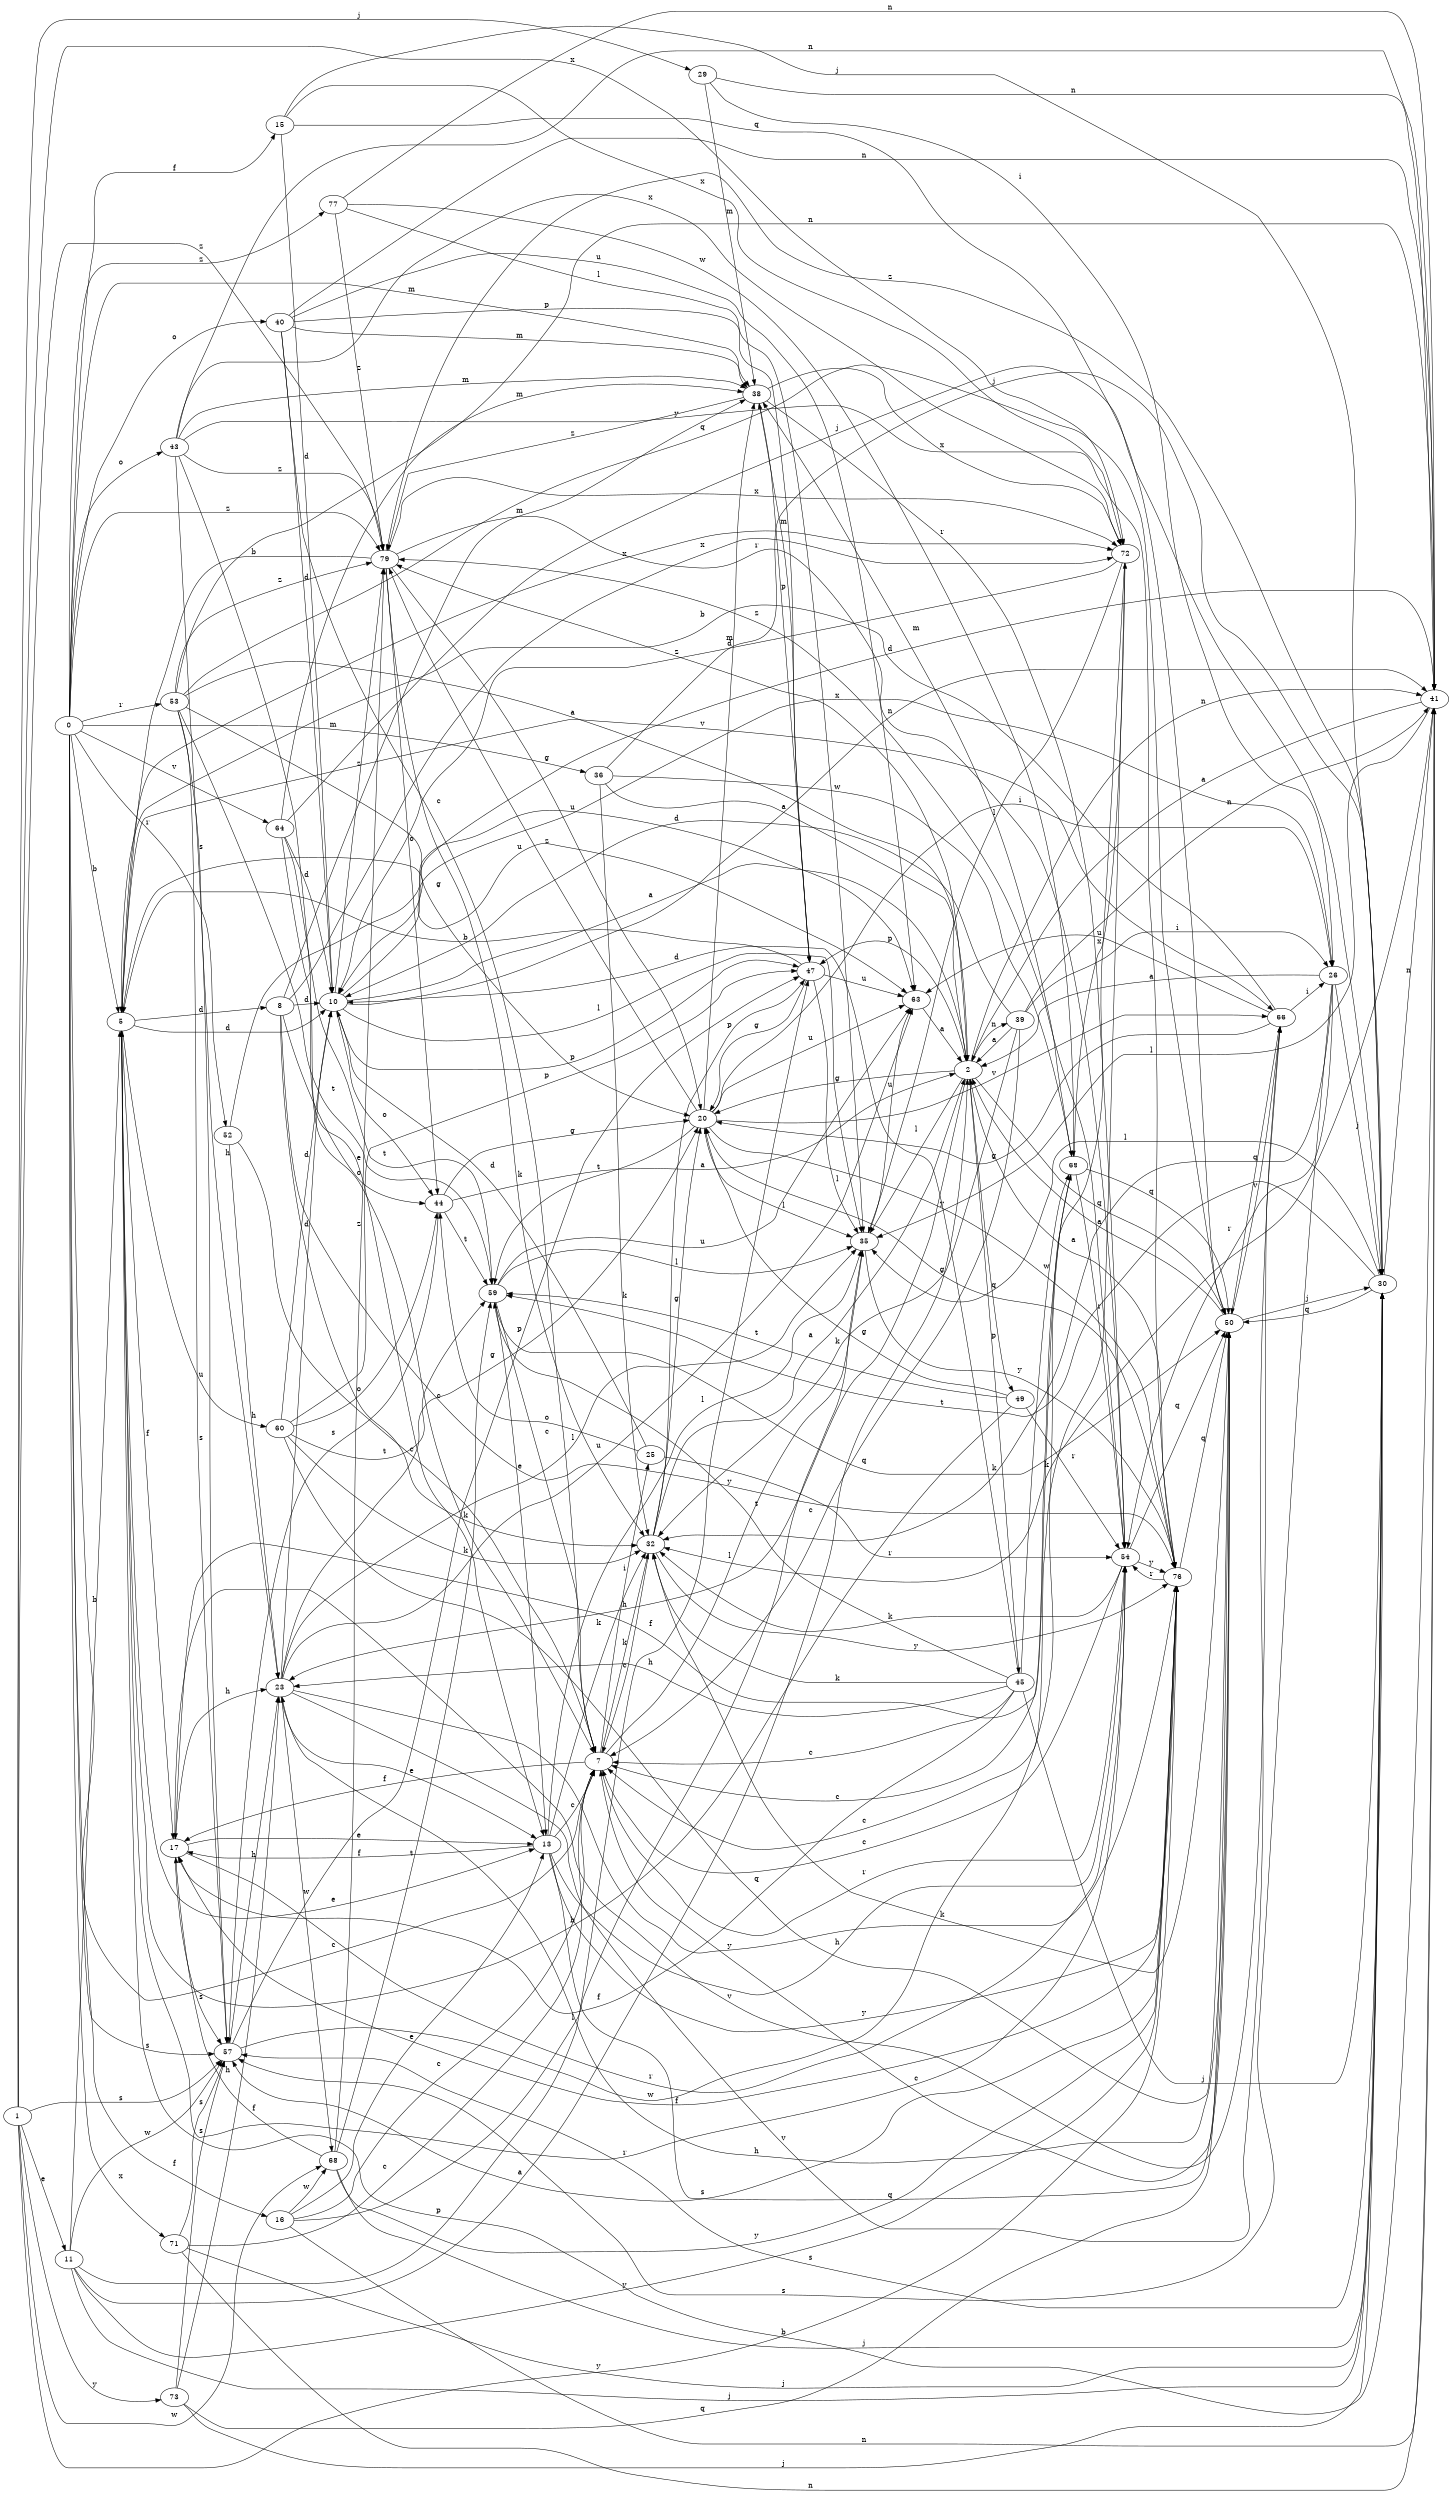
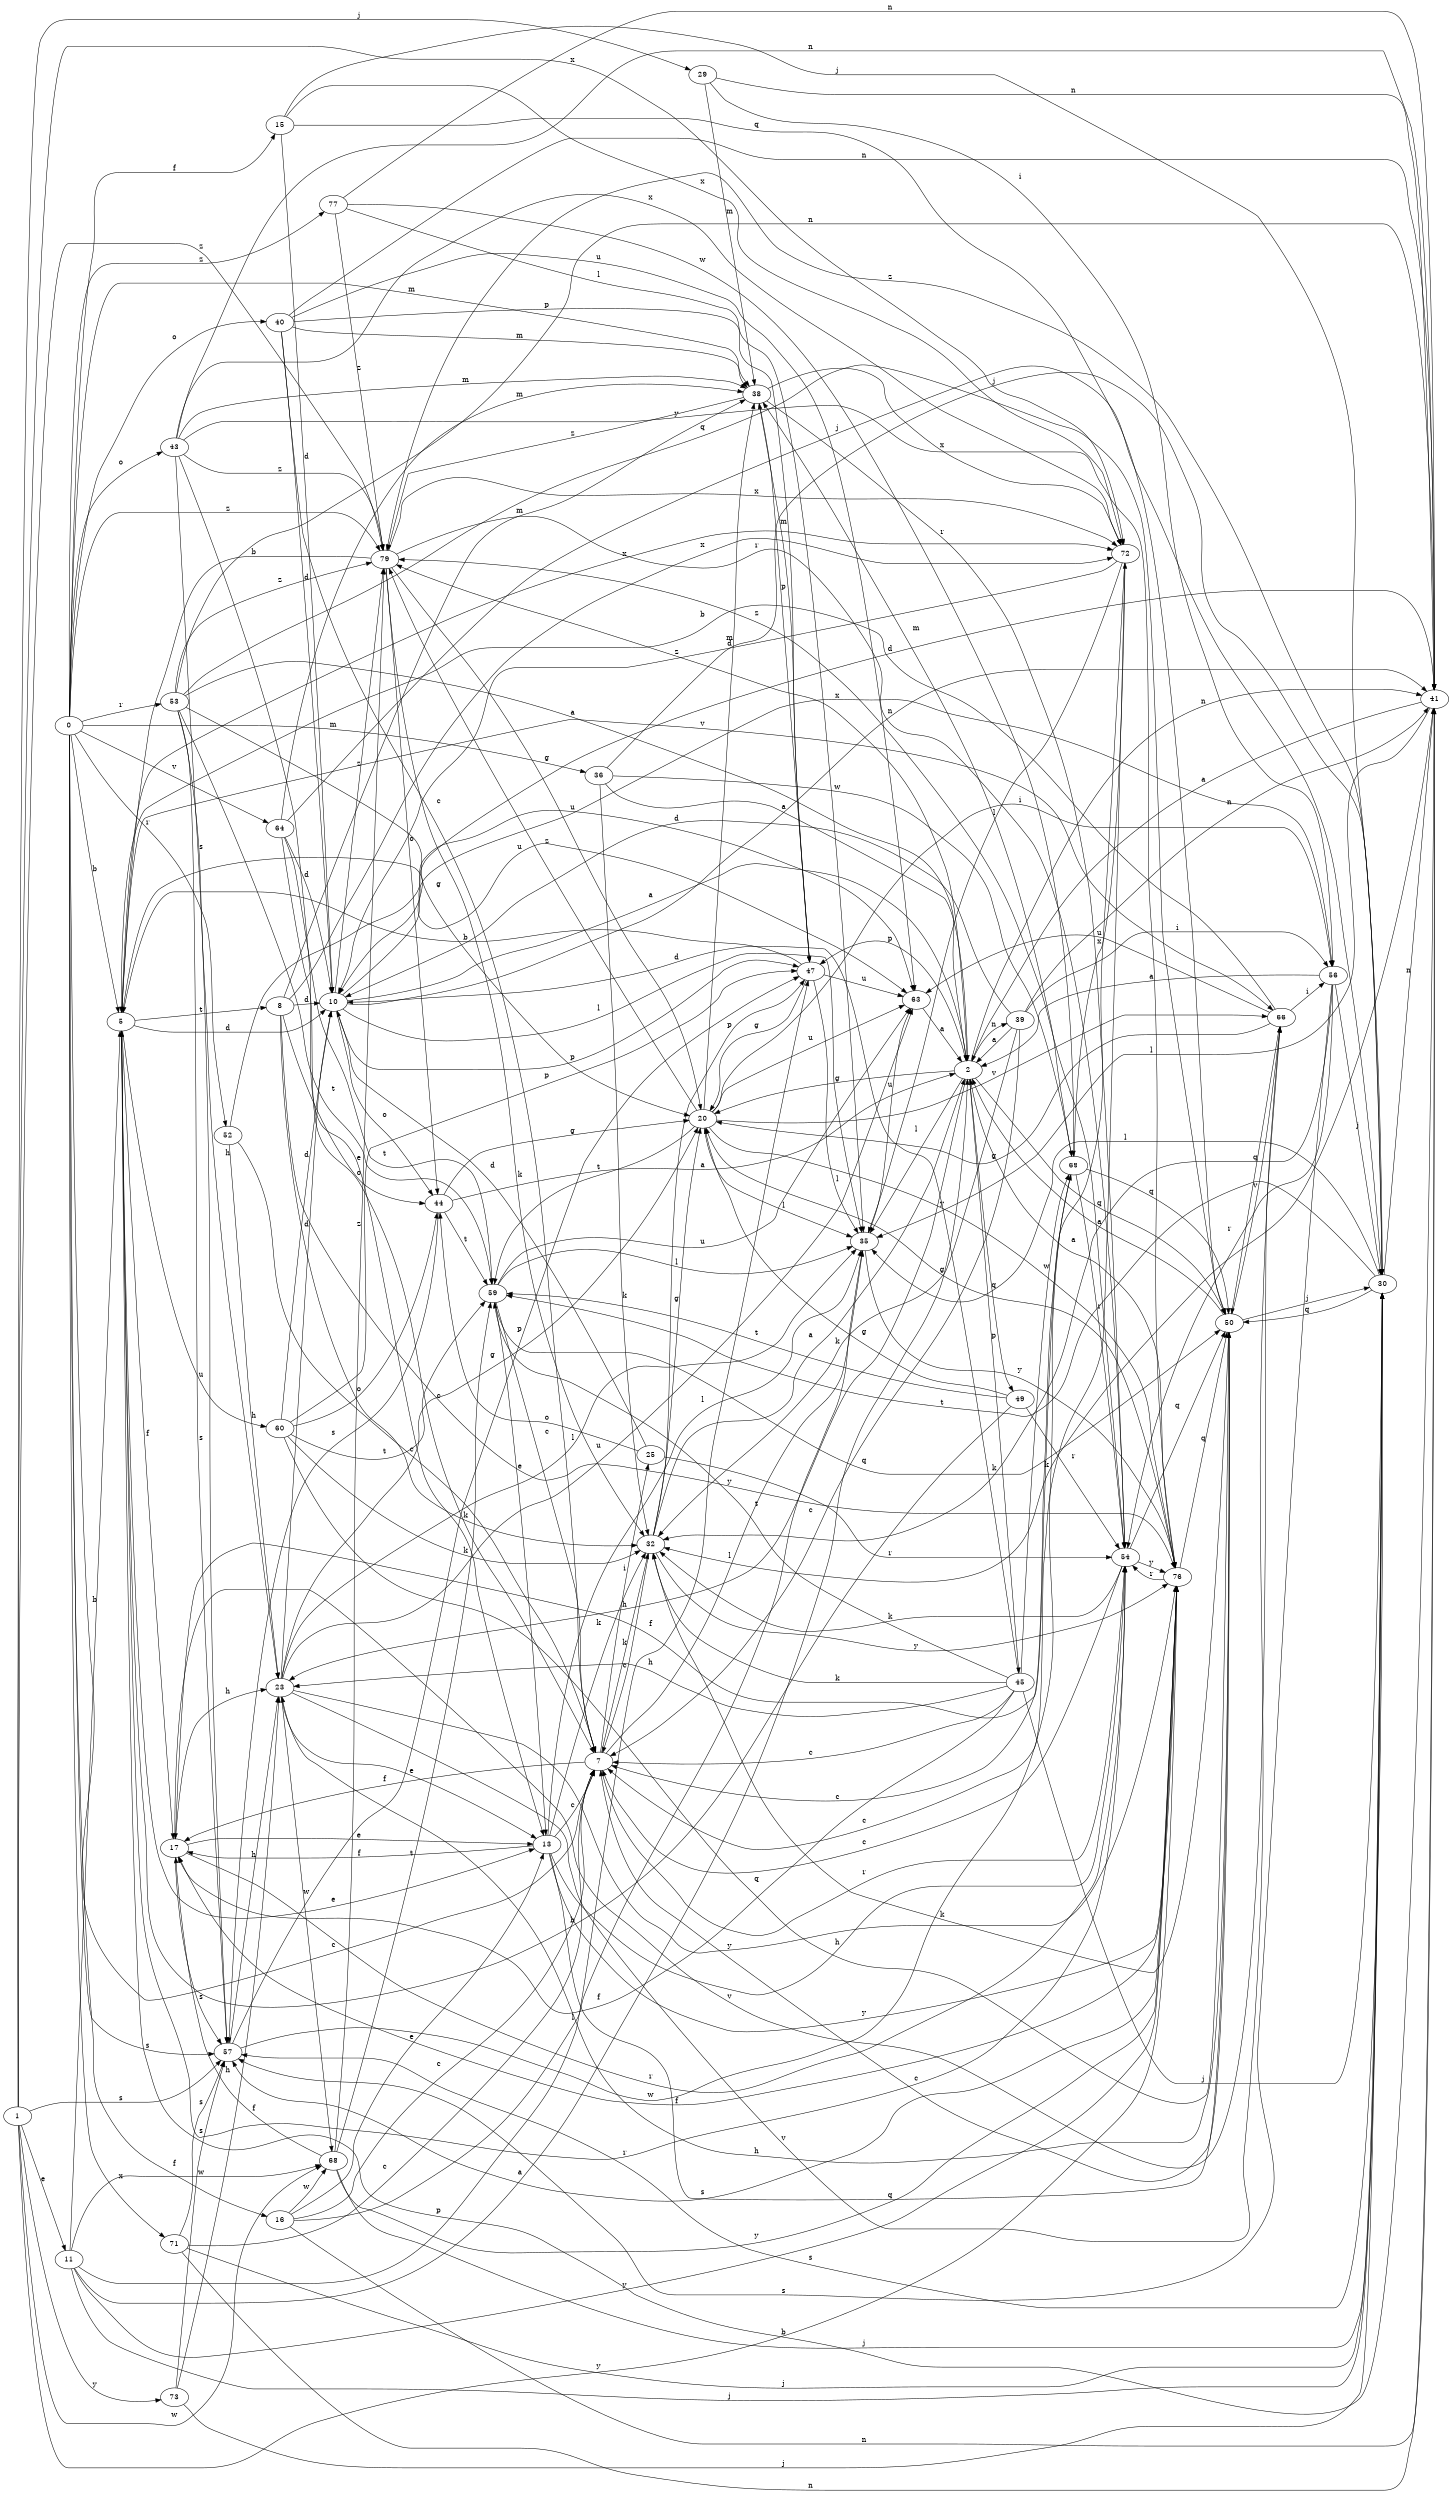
node "26": label "26" -> "56"
edge "5" -> "8": label "d" -> "t"
edge "11" -> "57": now "11" -> "68"
edge "73" -> "50": removed, label "q"
